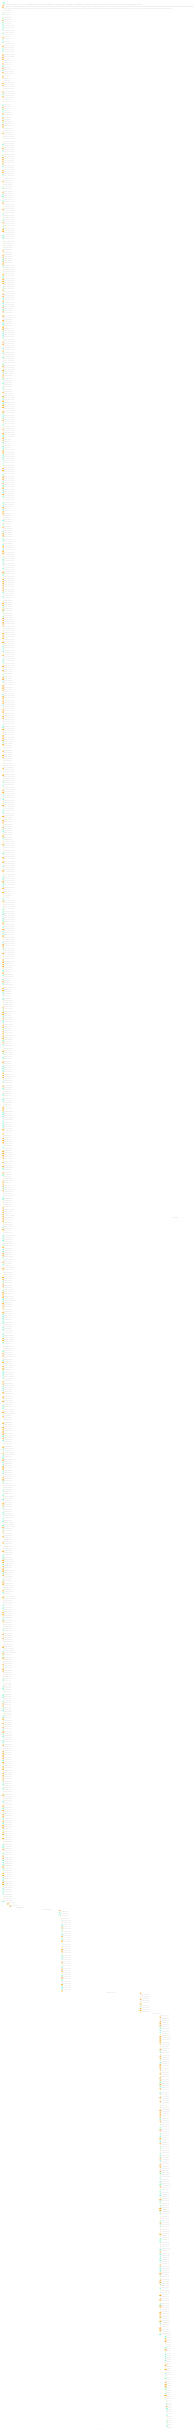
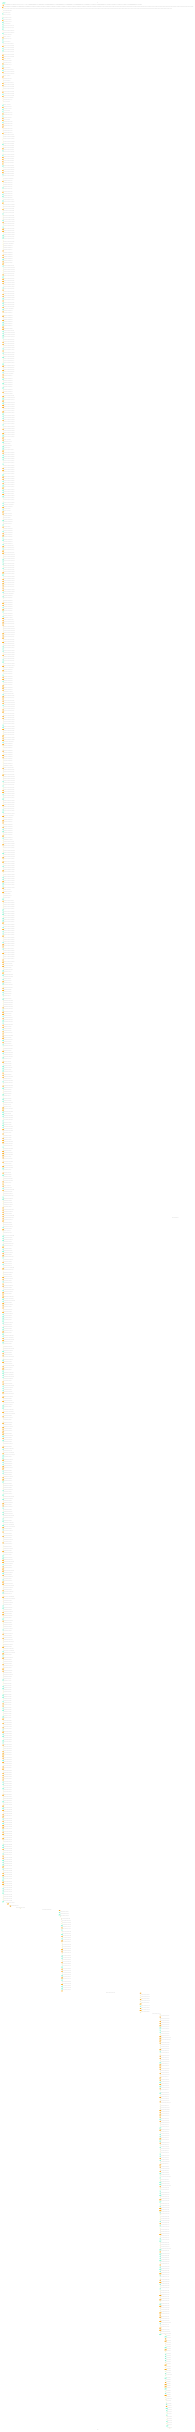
node "l612": fillcolor lightyellow -> orange
